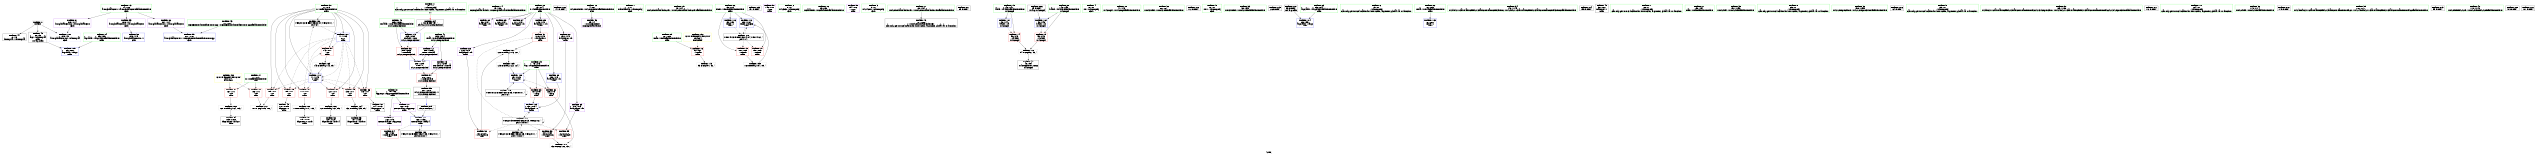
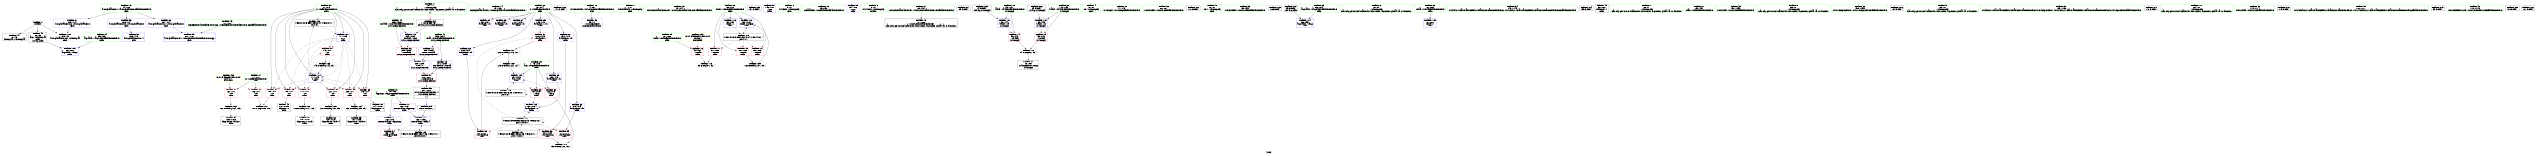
node "NodeID: 225": added
node "NodeID: 3": text "Glob" -> "NullPtr"
node "NodeID: 77": added
